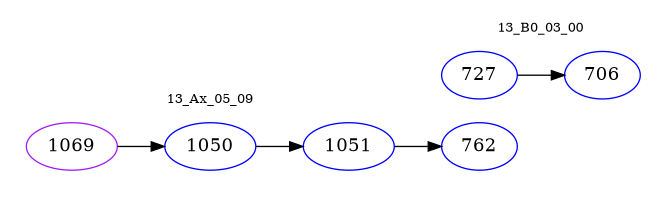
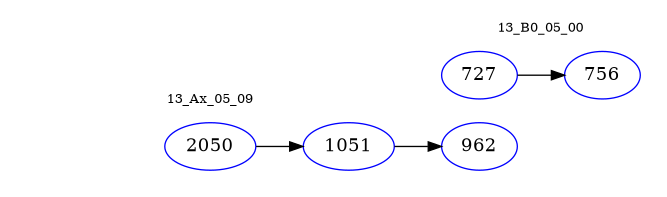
cluster "13_B0_03_00": label "13_B0_03_00" -> "13_B0_05_00"
node "706": label "706" -> "756"
node "1069": removed
node "1050": label "1050" -> "2050"
node "762": label "762" -> "962"
